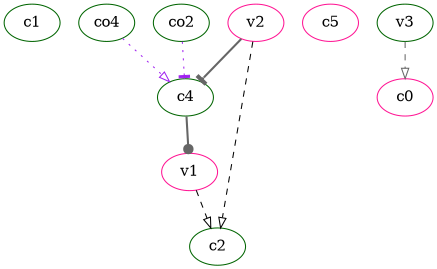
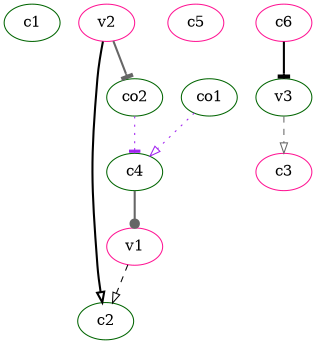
node "co4": label "co4" -> "co1"
node "c6": added
edge "v2" -> "c4": now "v2" -> "co2"
node "c0": label "c0" -> "c3"
edge "v2" -> "c2": style dashed -> bold
